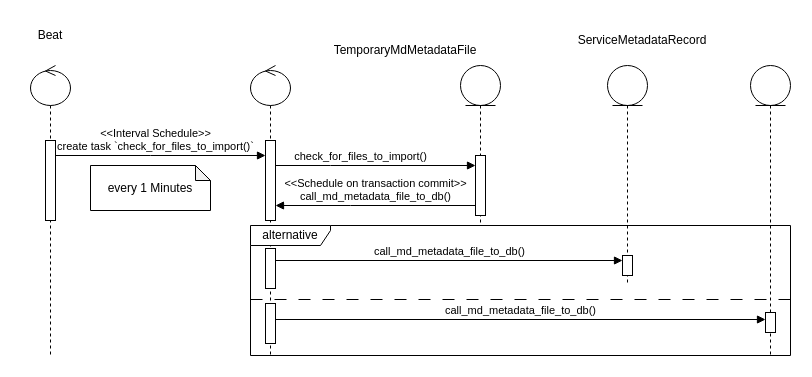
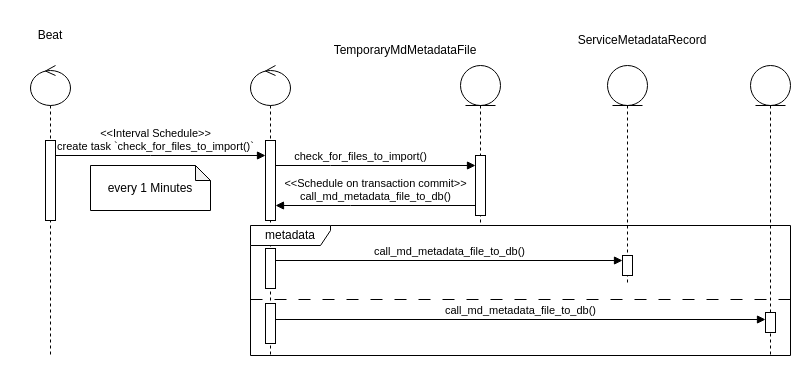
node "alternative": label "alternative" -> "metadata"
